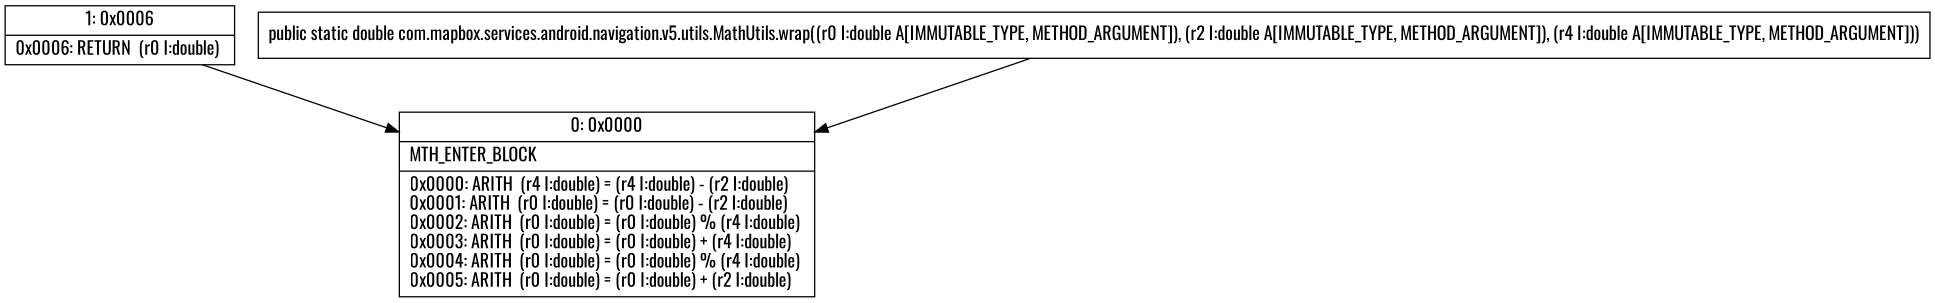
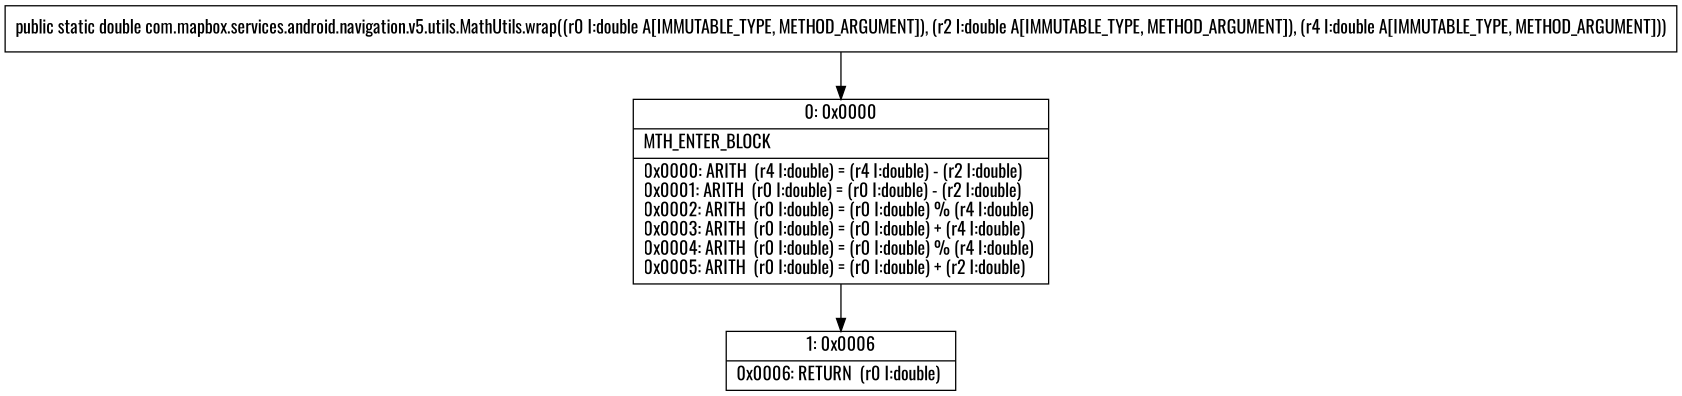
edge "1: 0x0006" -> "0: 0x0000": reversed
